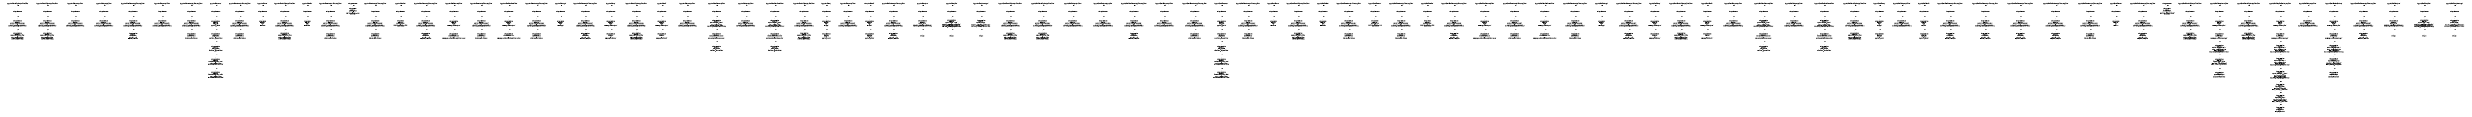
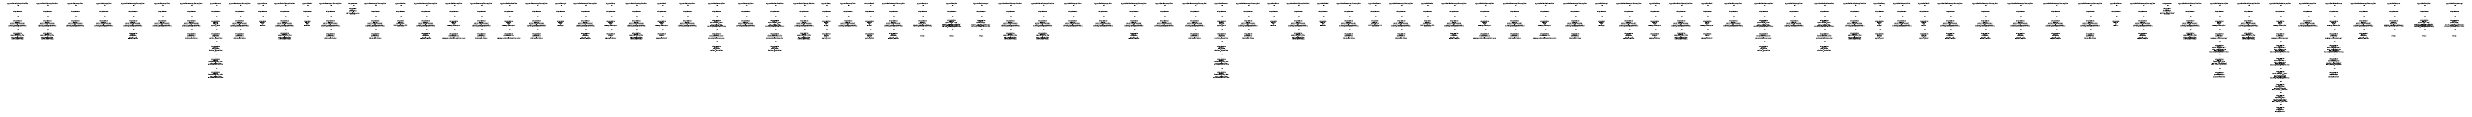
node "buggy_6.sol_ChannelWallet_bug_txorigin36(onlyMaster)": label "buggy_6.sol_ChannelWallet_bug_txorigin36(onlyMaster)" -> "buggy_6.sol_ChannelWallet_bug_txorigin36(address)"
